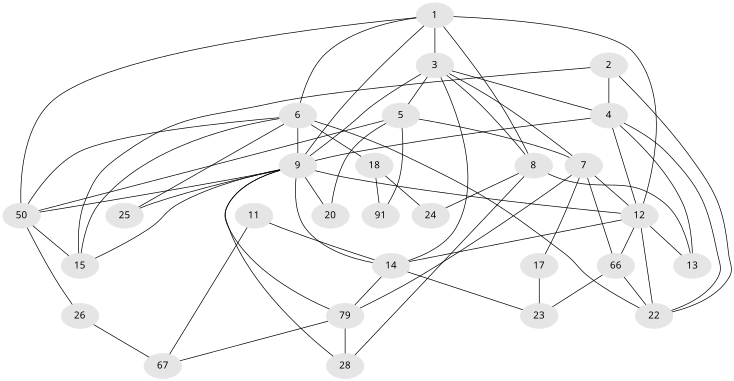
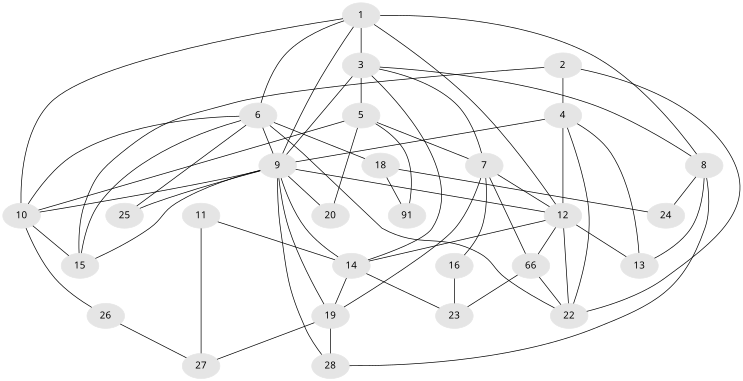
edge "3" -- "4": removed
node "50": label "50" -> "10"
node "17": label "17" -> "16"
node "79": label "79" -> "19"
node "67": label "67" -> "27"
